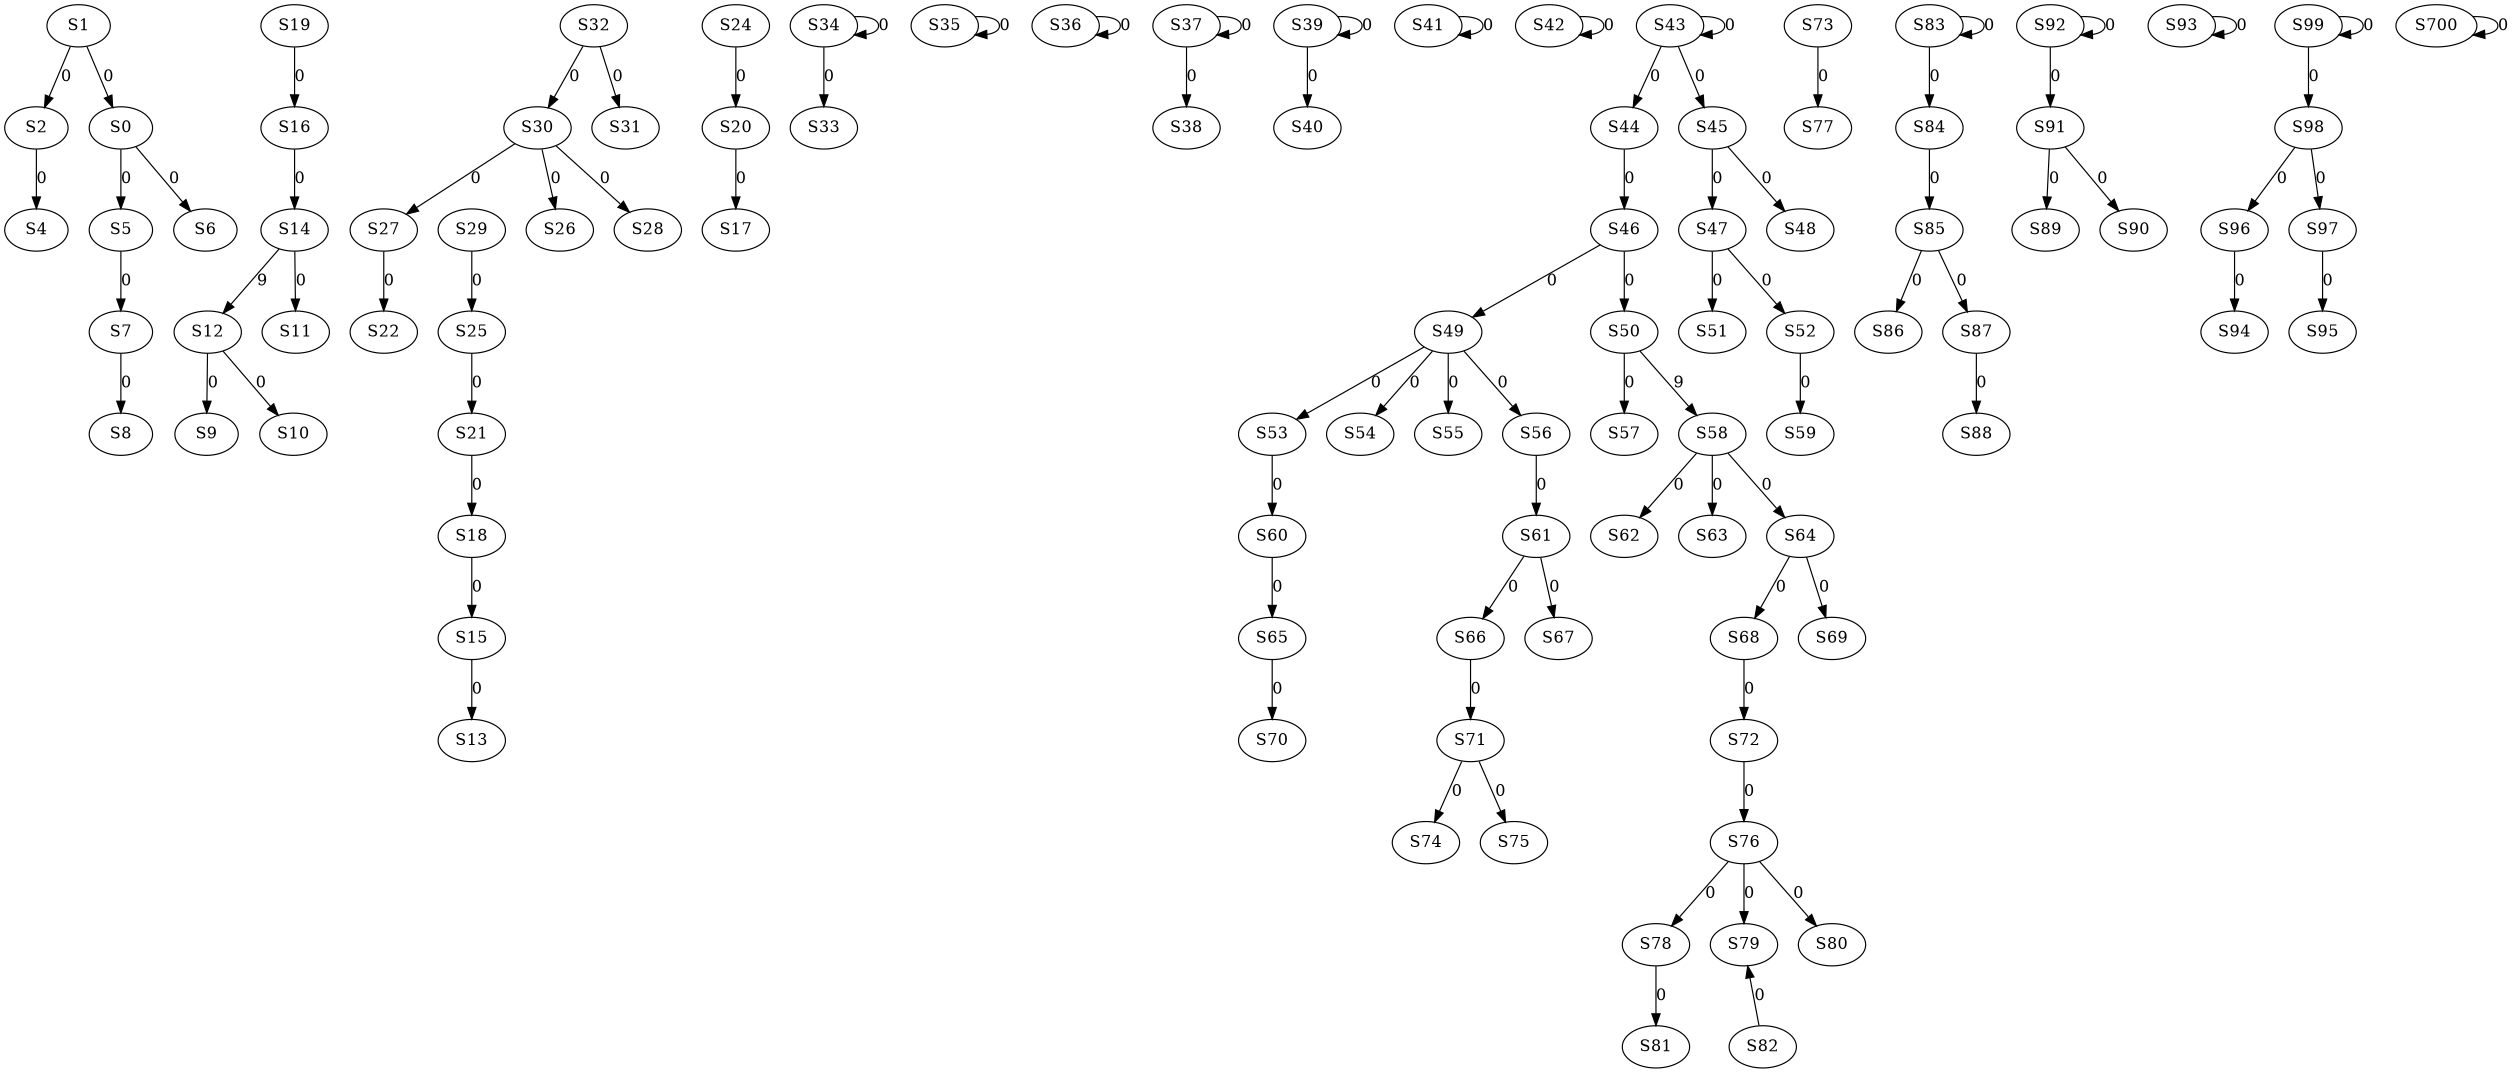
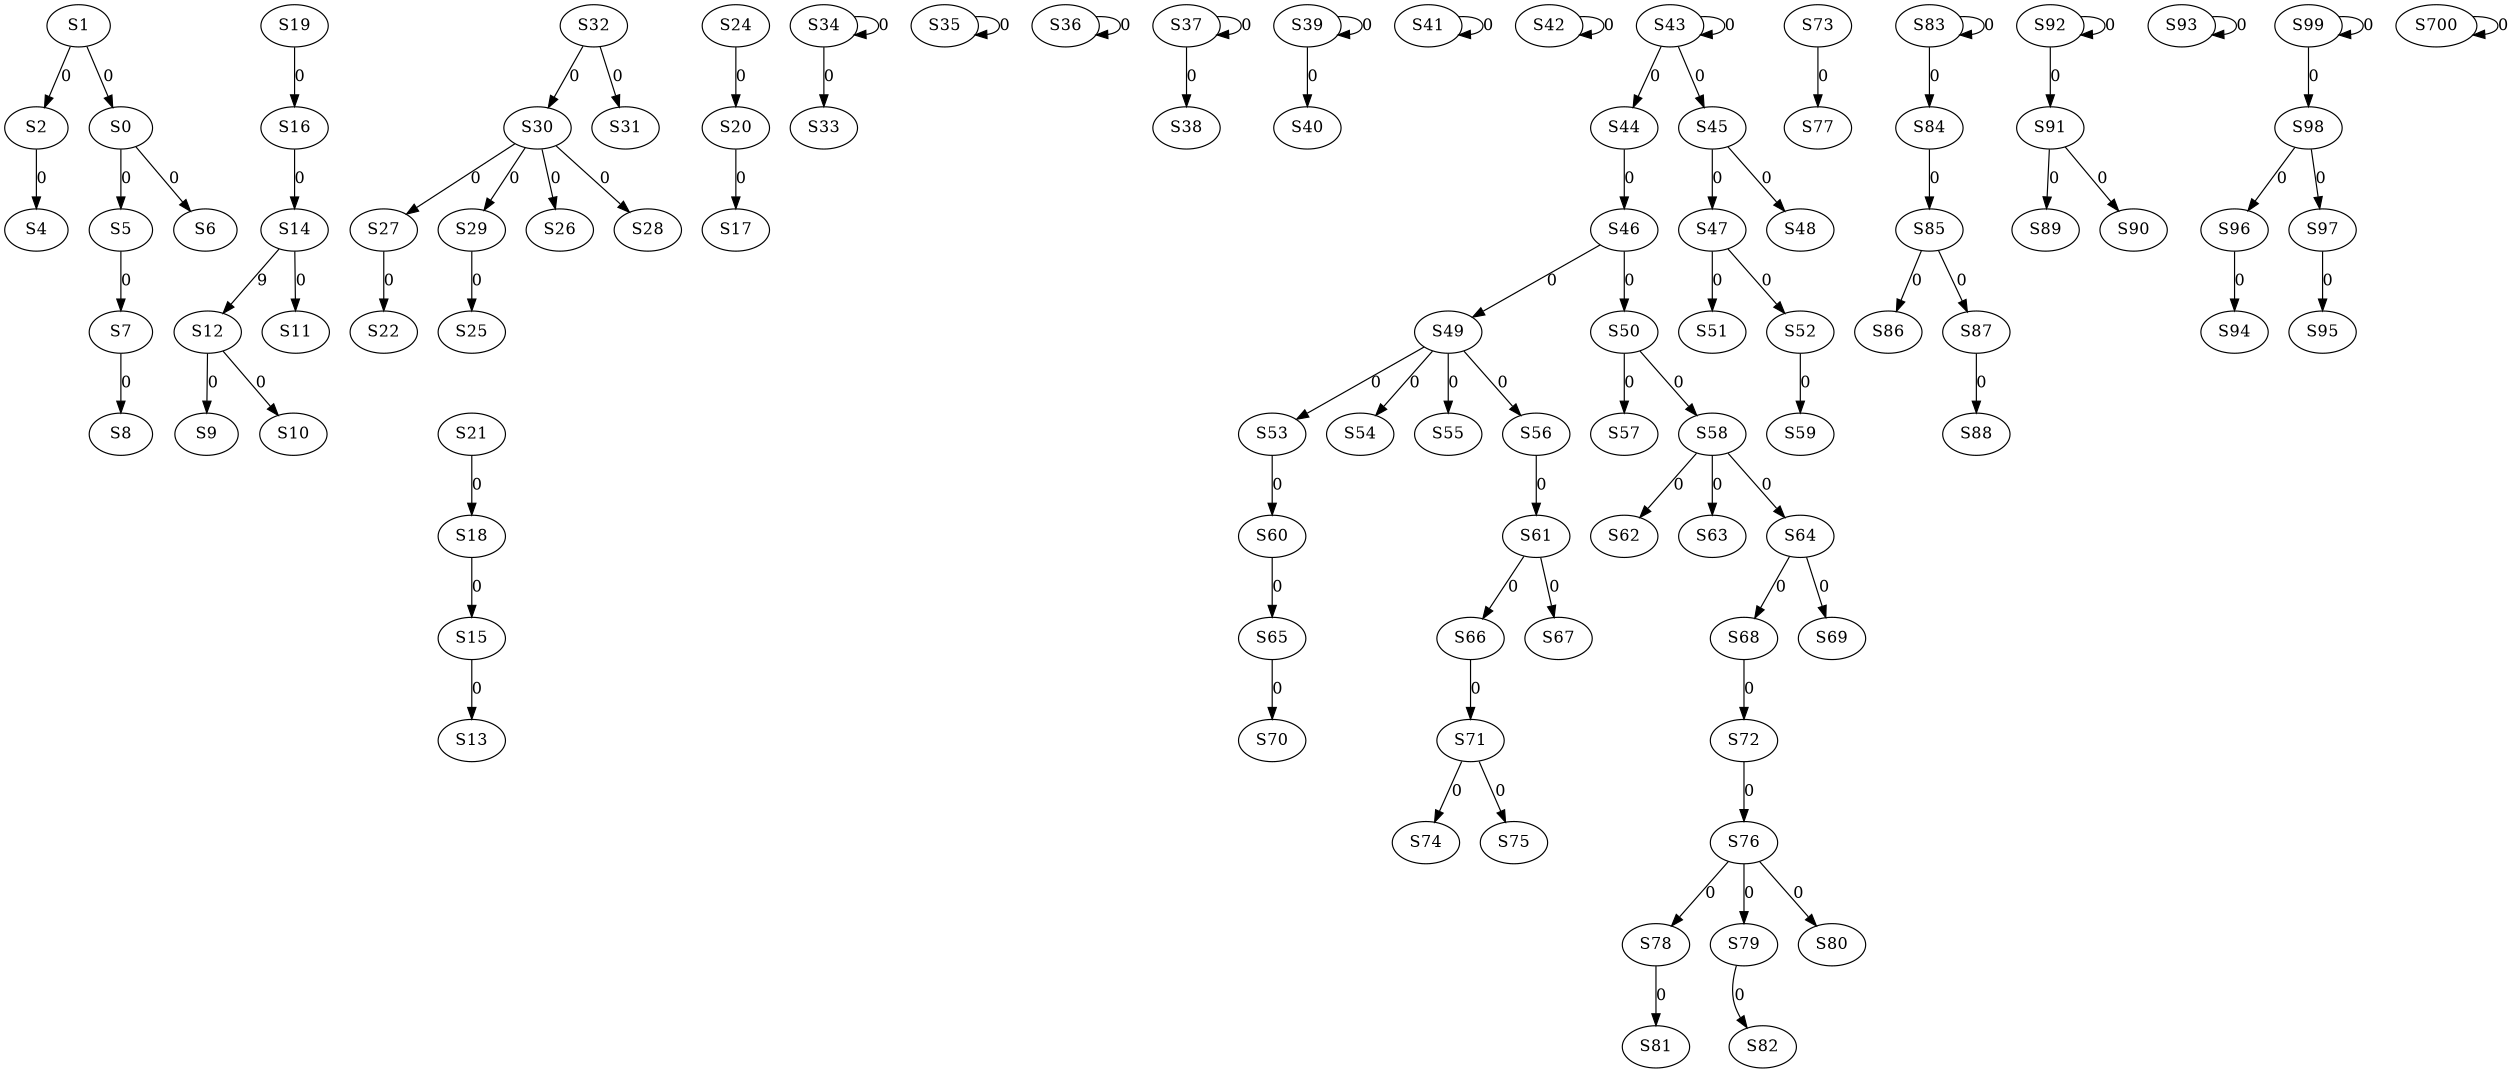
edge "S30" -> "S29": added, label "0"
edge "S25" -> "S21": removed, label "0"
edge "S50" -> "S58": label "9" -> "0"
edge "S82" -> "S79": reversed
